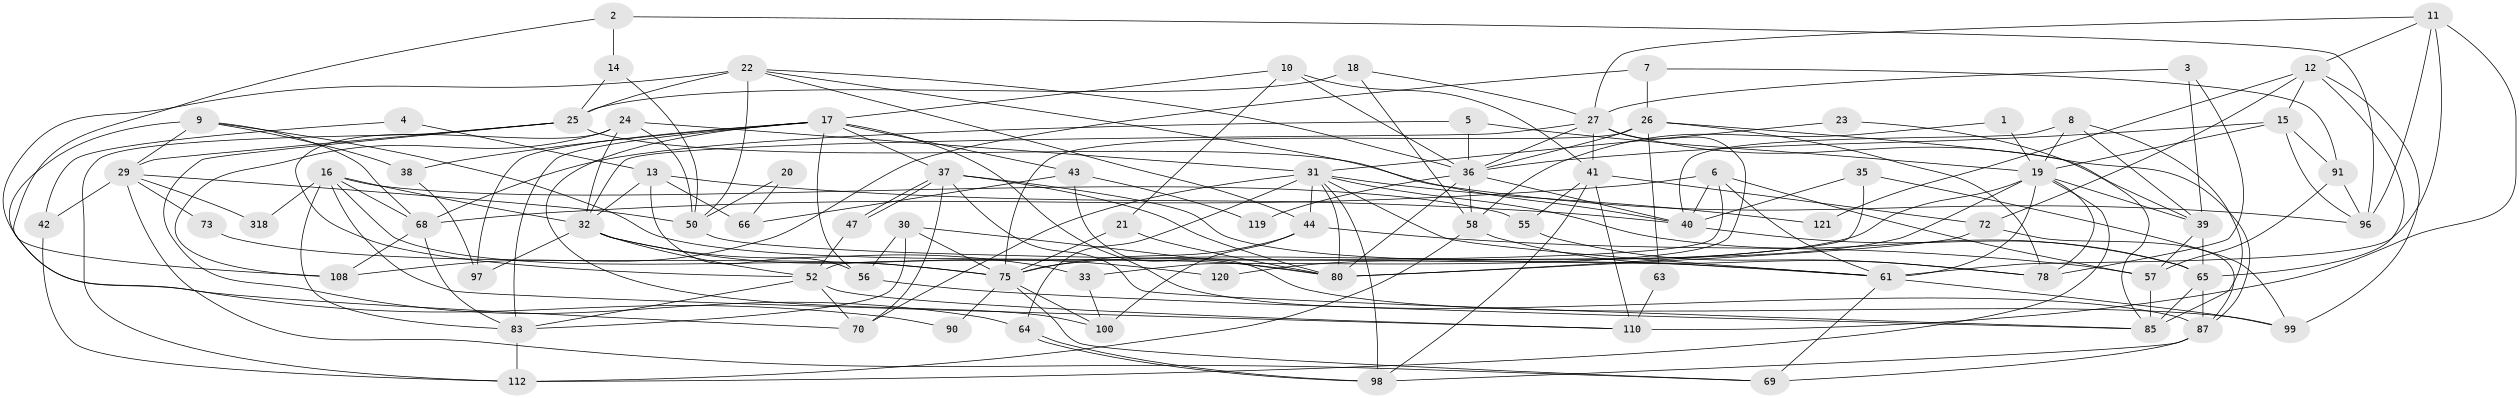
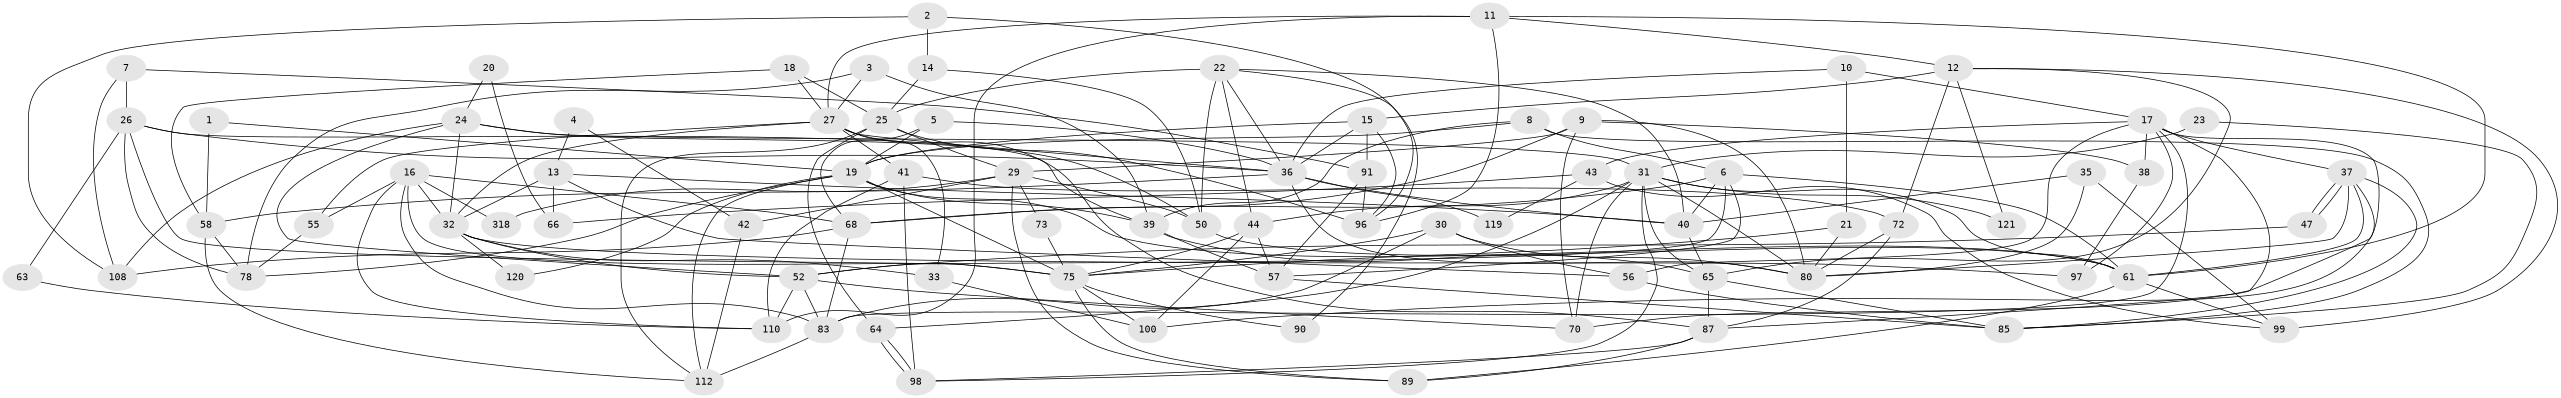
edge "10" -- "41": removed
edge "8" -- "40": now "8" -- "6"
edge "20" -- "50": now "20" -- "24"
edge "41" -- "55": now "27" -- "55"
node "69": label "69" -> "89"
